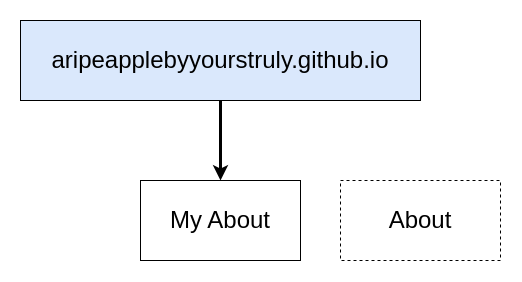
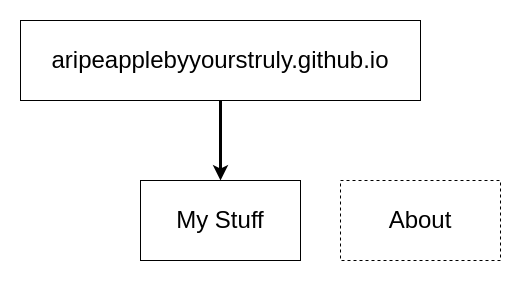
node "aripeapplebyyourstruly.github.io": fillcolor #dae8fc -> #ffffff
node "My About": label "My About" -> "My Stuff"
